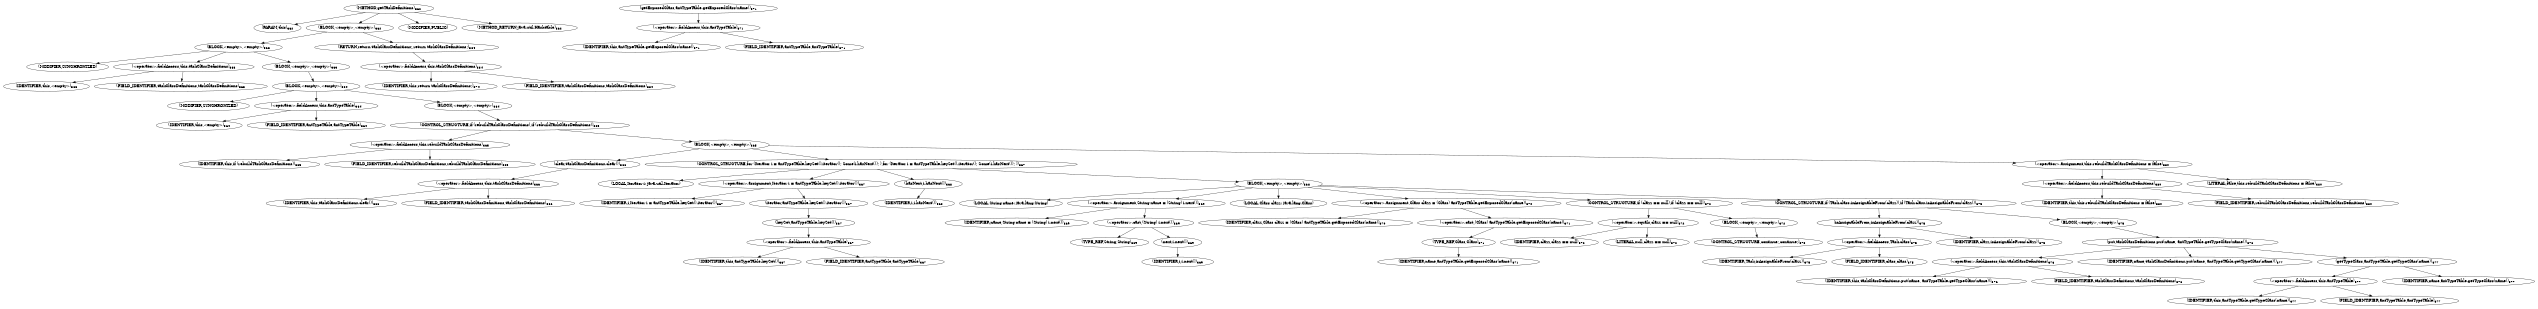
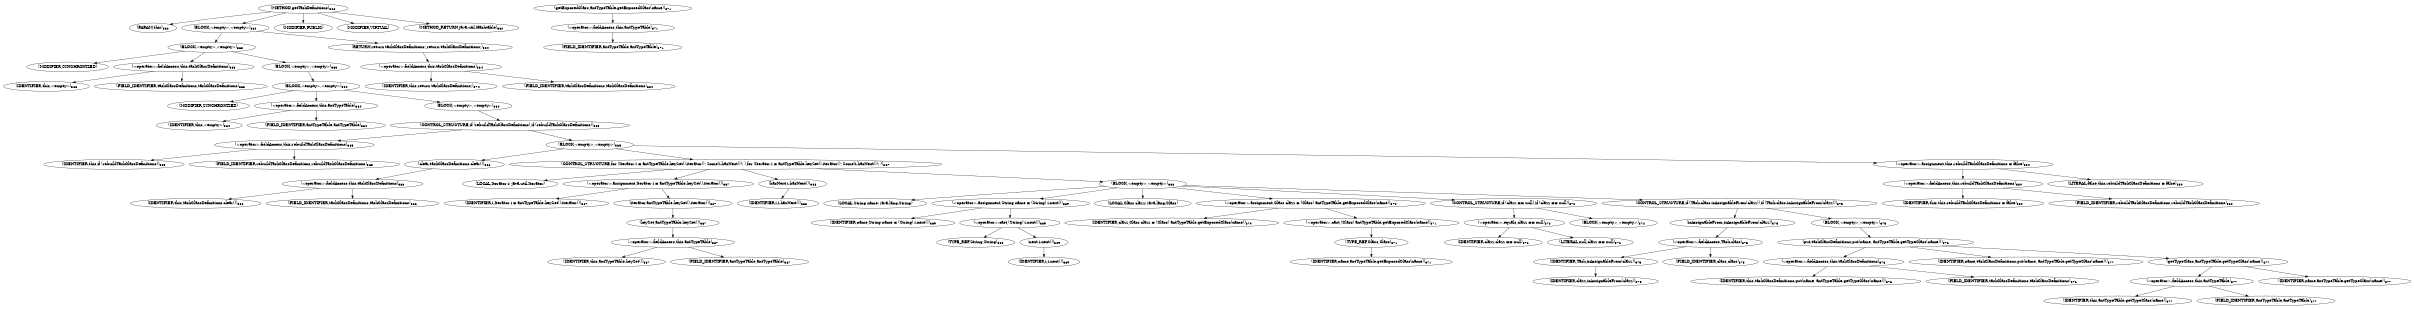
node "(MODIFIER,VIRTUAL)": added
node "(IDENTIFIER,this,antTypeTable.getExposedClass(name))": removed
edge "(isAssignableFrom,isAssignableFrom(clazz))" -> "(IDENTIFIER,clazz,isAssignableFrom(clazz))": now "(IDENTIFIER,Task,isAssignableFrom(clazz))" -> "(IDENTIFIER,clazz,isAssignableFrom(clazz))"
node "(CONTROL_STRUCTURE,continue;,continue;)": removed
